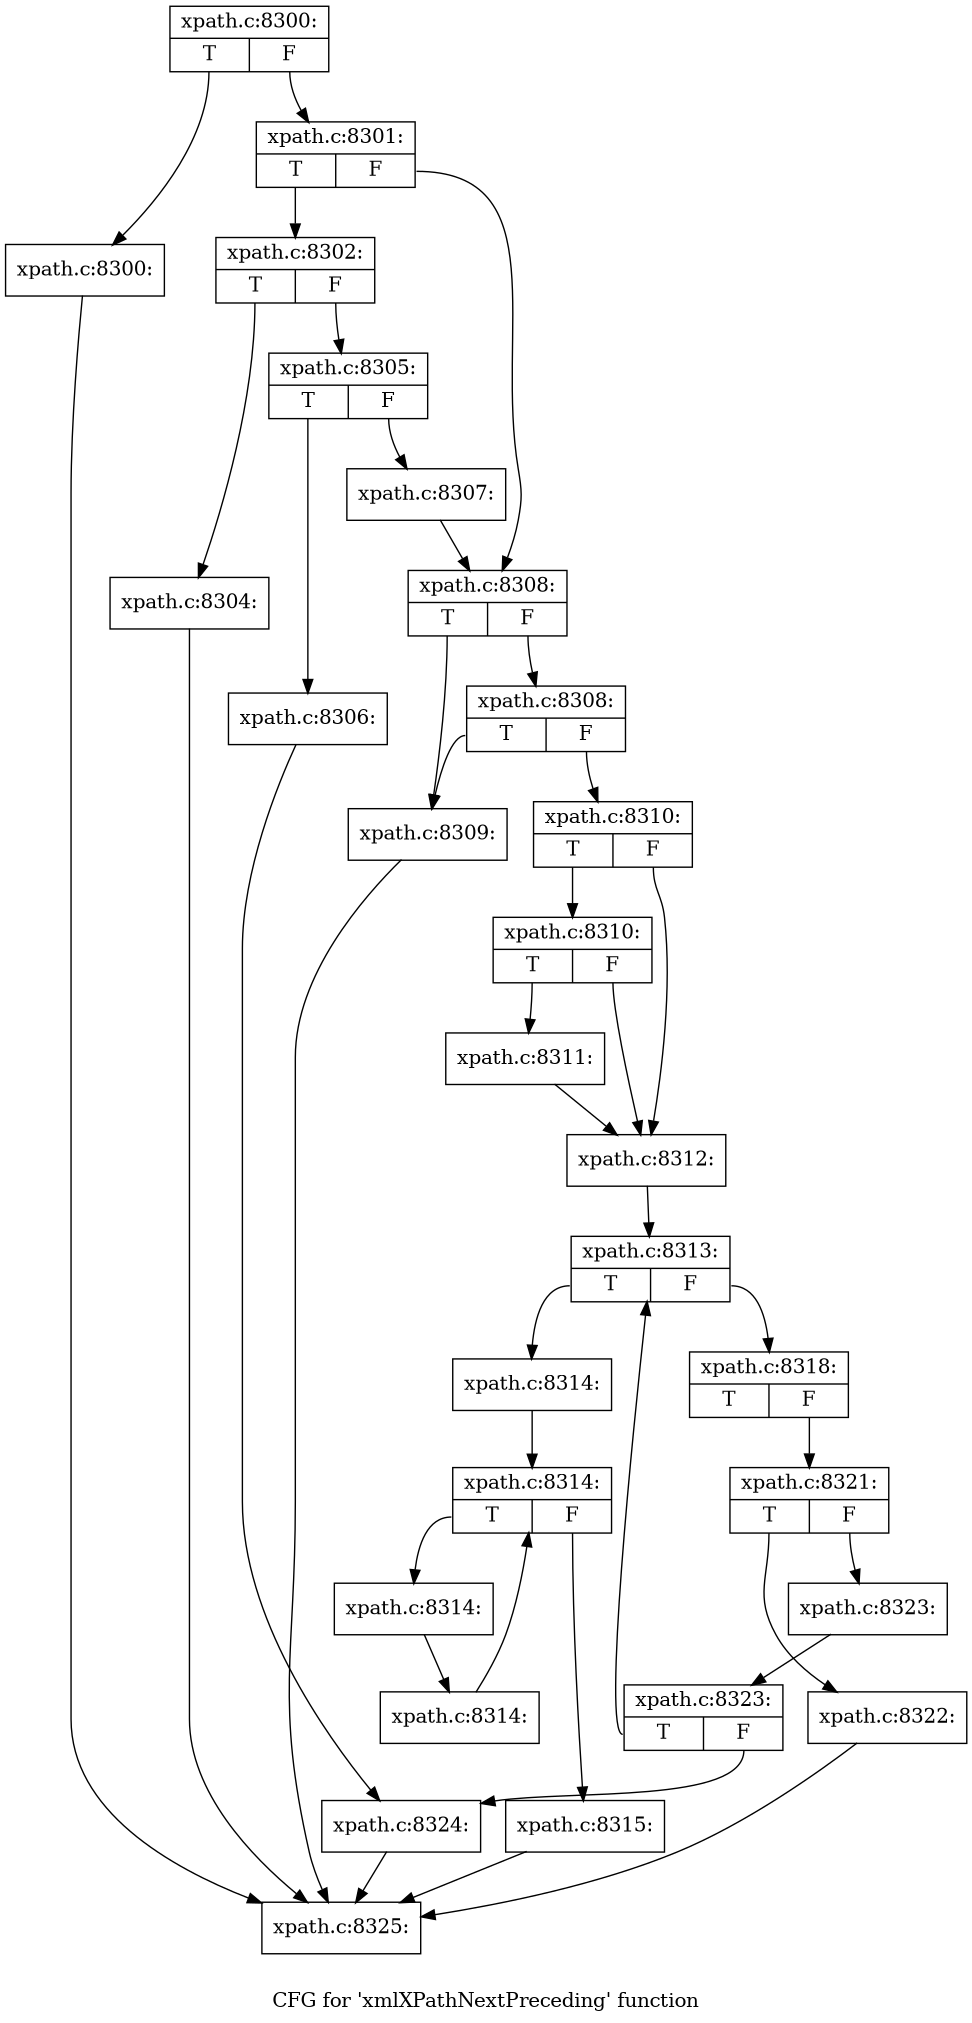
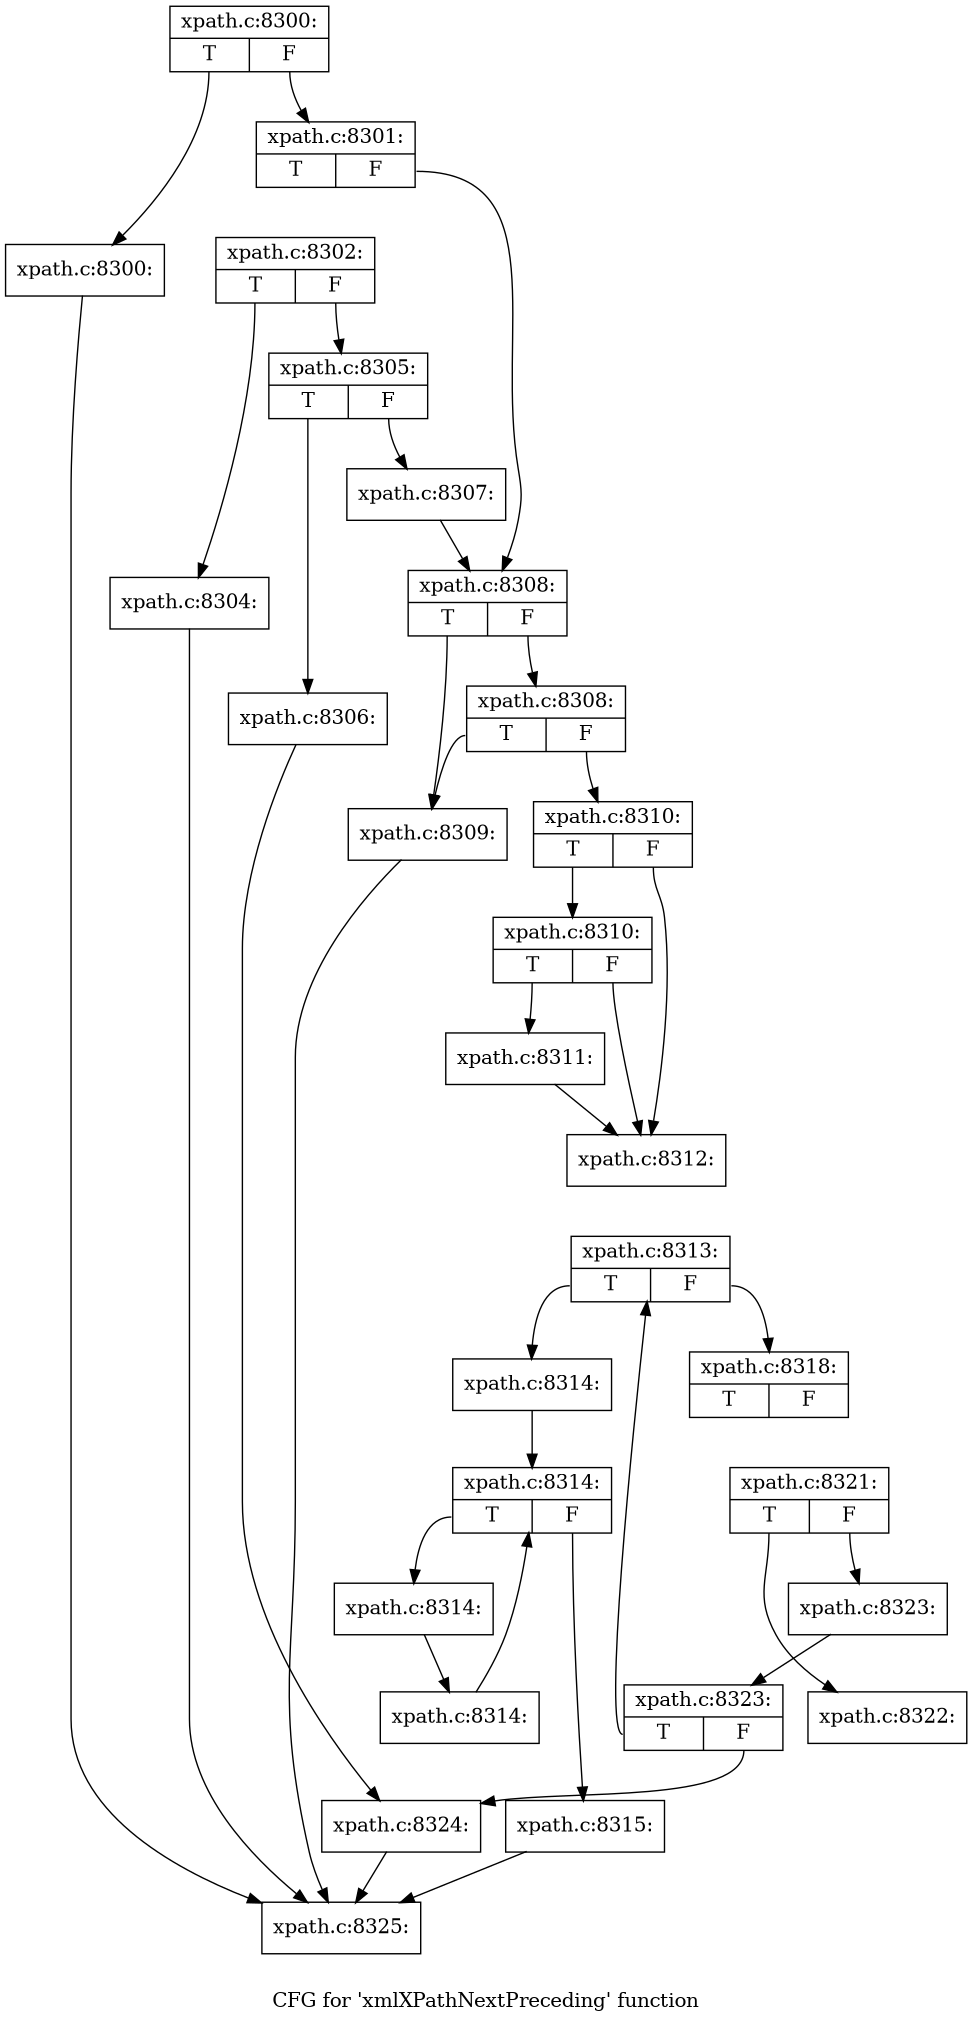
edge "xpath.c:8301:" -> "xpath.c:8302:": removed
edge "xpath.c:8312:" -> "xpath.c:8313:": removed
edge "xpath.c:8318:" -> "xpath.c:8321:": removed
edge "xpath.c:8322:" -> "xpath.c:8325:": removed
